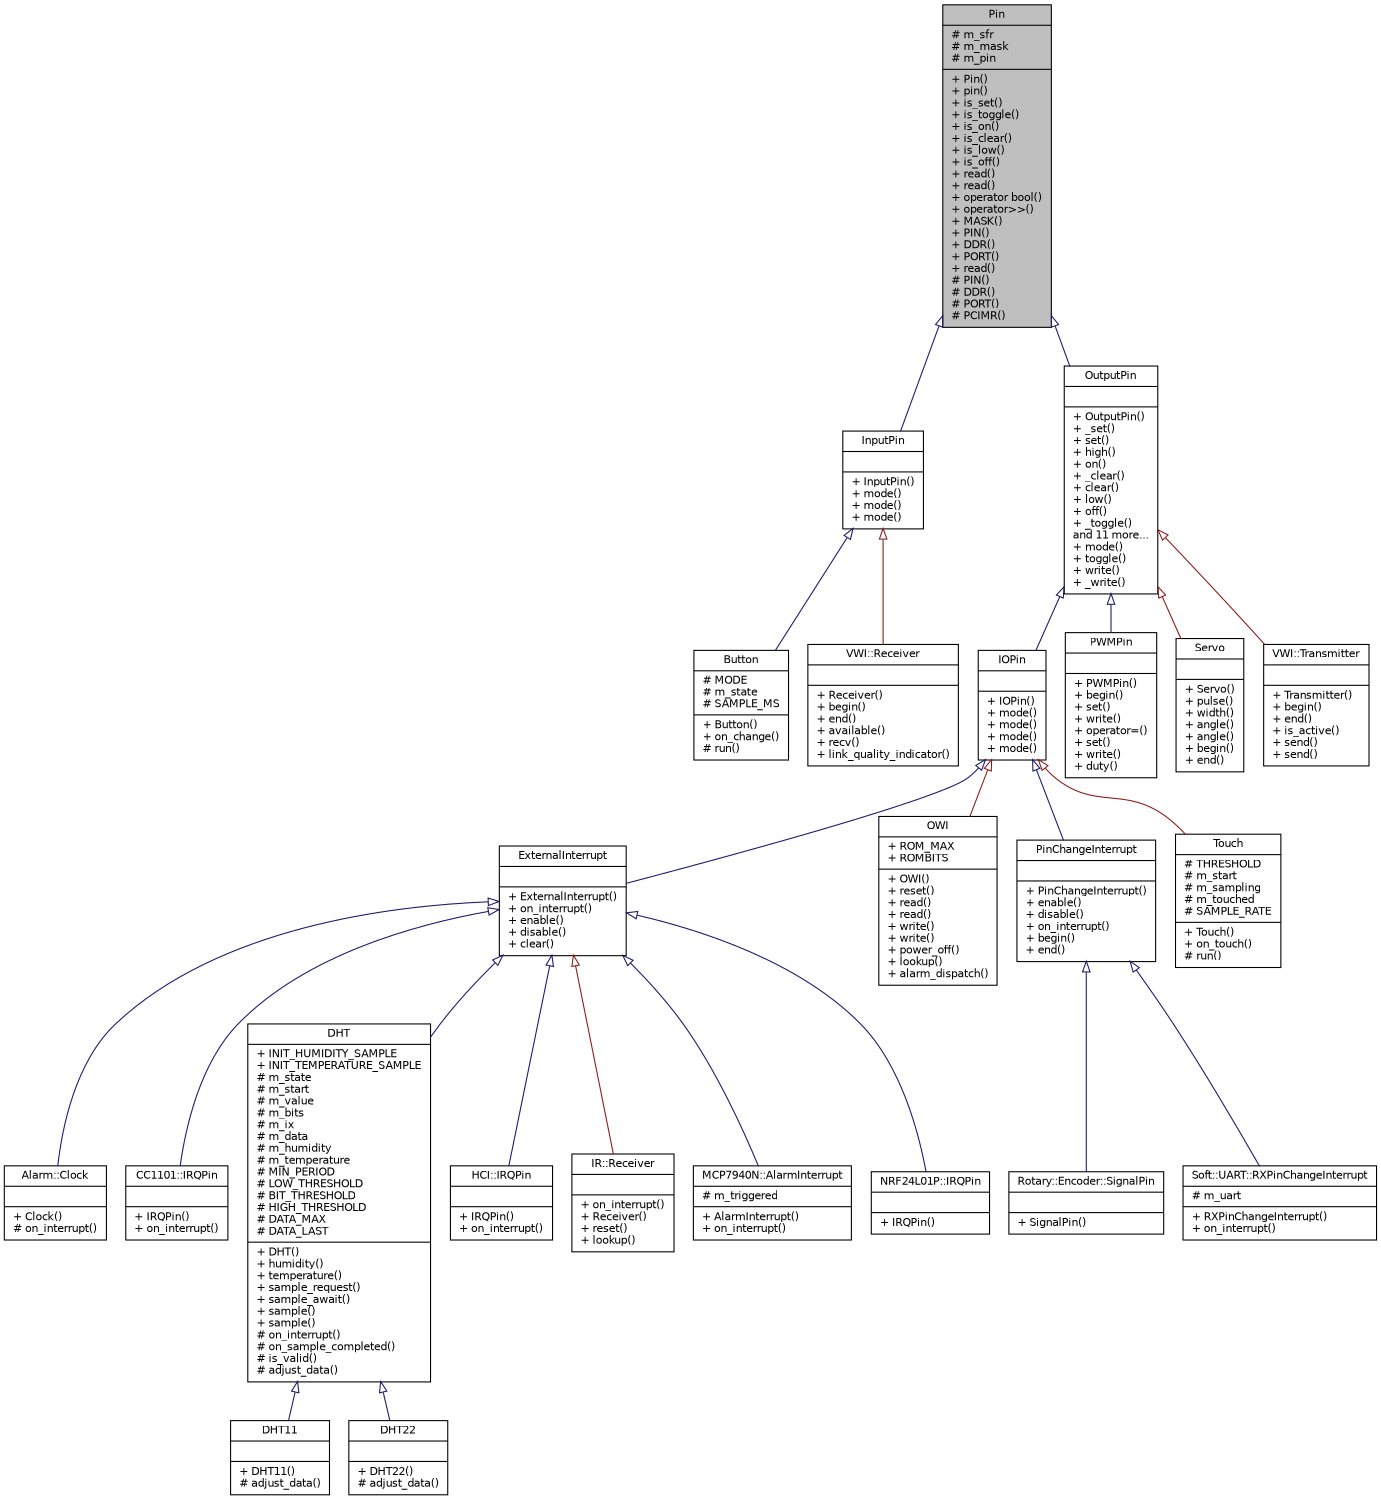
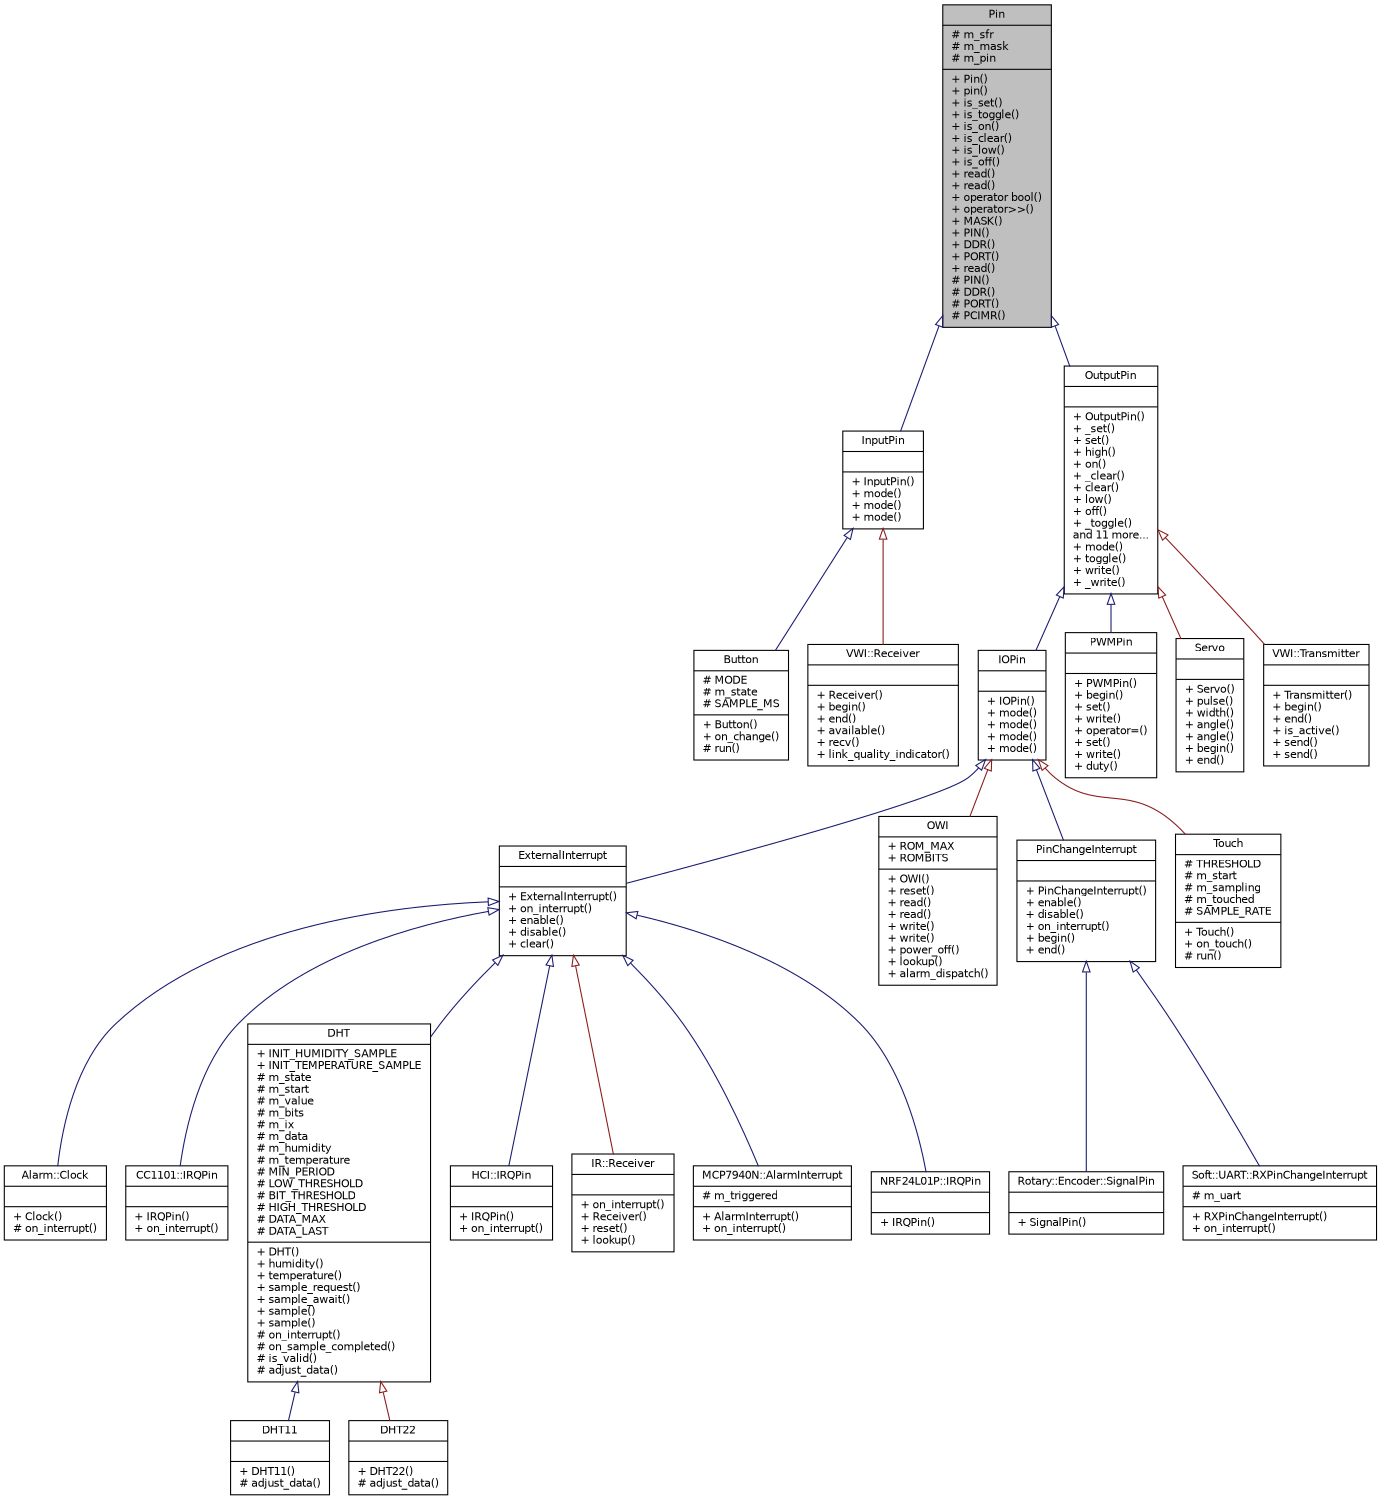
edge "DHT22" -> "DHT": color midnightblue -> firebrick4
